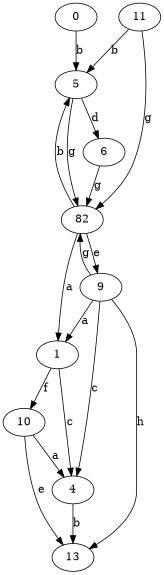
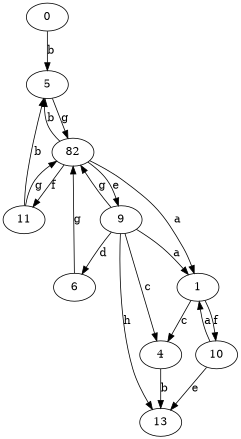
edge "5" -> "6": now "9" -> "6"
edge "82" -> "11": added, label "f"
edge "10" -> "4": now "10" -> "1"
